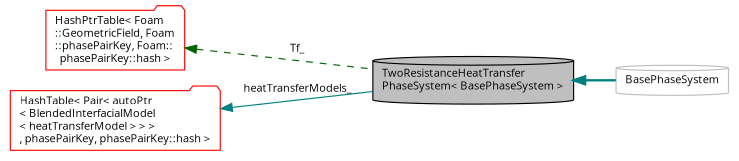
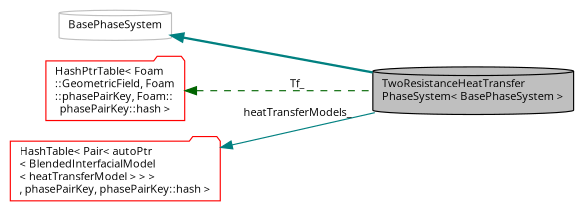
edge "BasePhaseSystem" -> "TwoResistanceHeatTransfer PhaseSystem< BasePhaseSystem >": reversed
